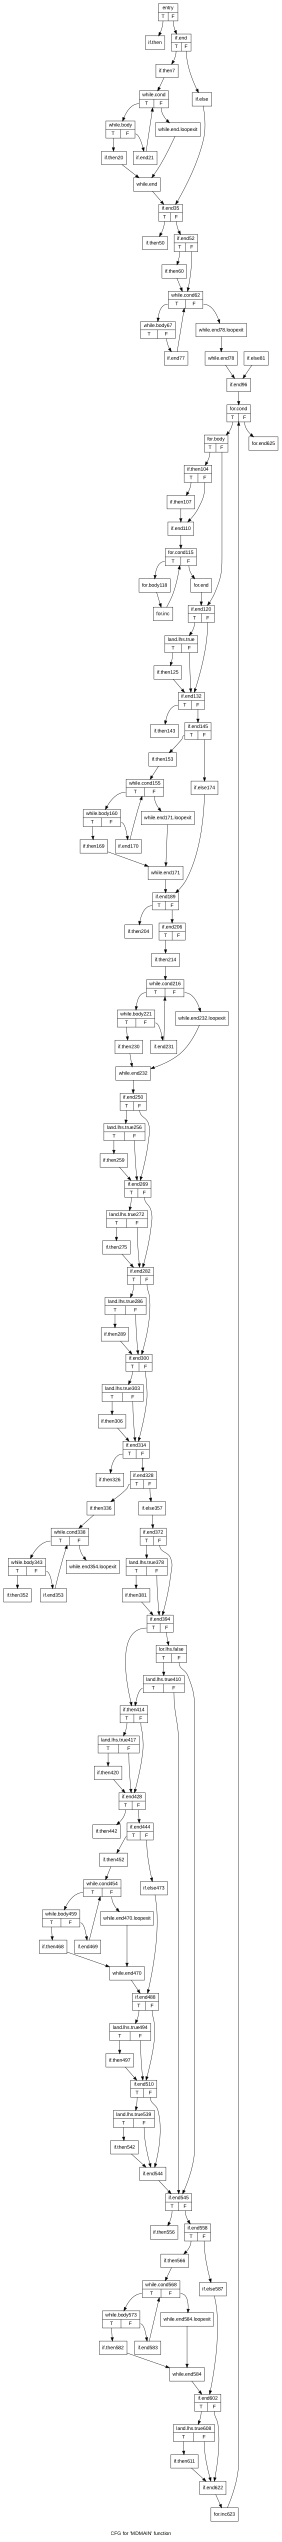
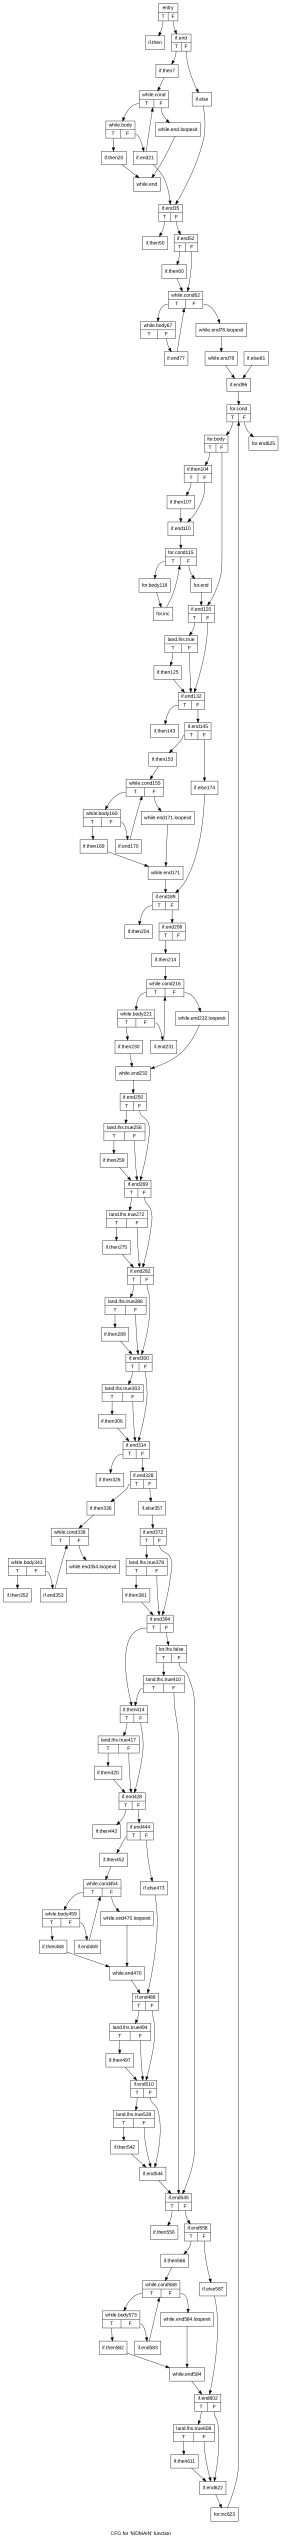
edge "while.end" -> "if.end35": now "if.end21" -> "if.end35"
edge "while.cond338" -> "while.body343": removed
